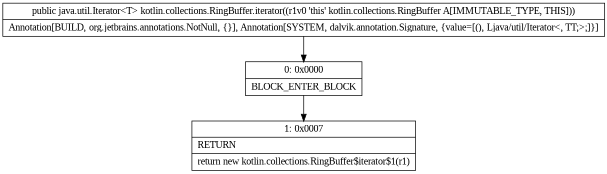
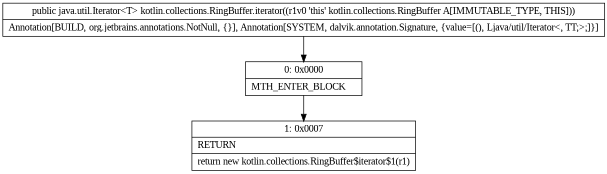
node "0: 0x0000": text "BLOCK_ENTER_BLOCK" -> "MTH_ENTER_BLOCK"
